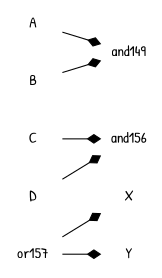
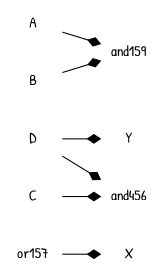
node "and149": label "and149" -> "and159"
node "and156": label "and156" -> "and456"
edge "or157" -> "Y": now "D" -> "Y"
